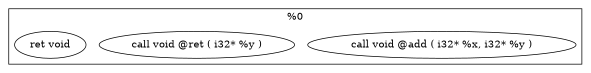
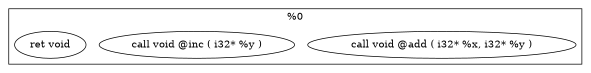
node "call void @ret ( i32* %y )": label "call void @ret ( i32* %y )" -> "call void @inc ( i32* %y )"
